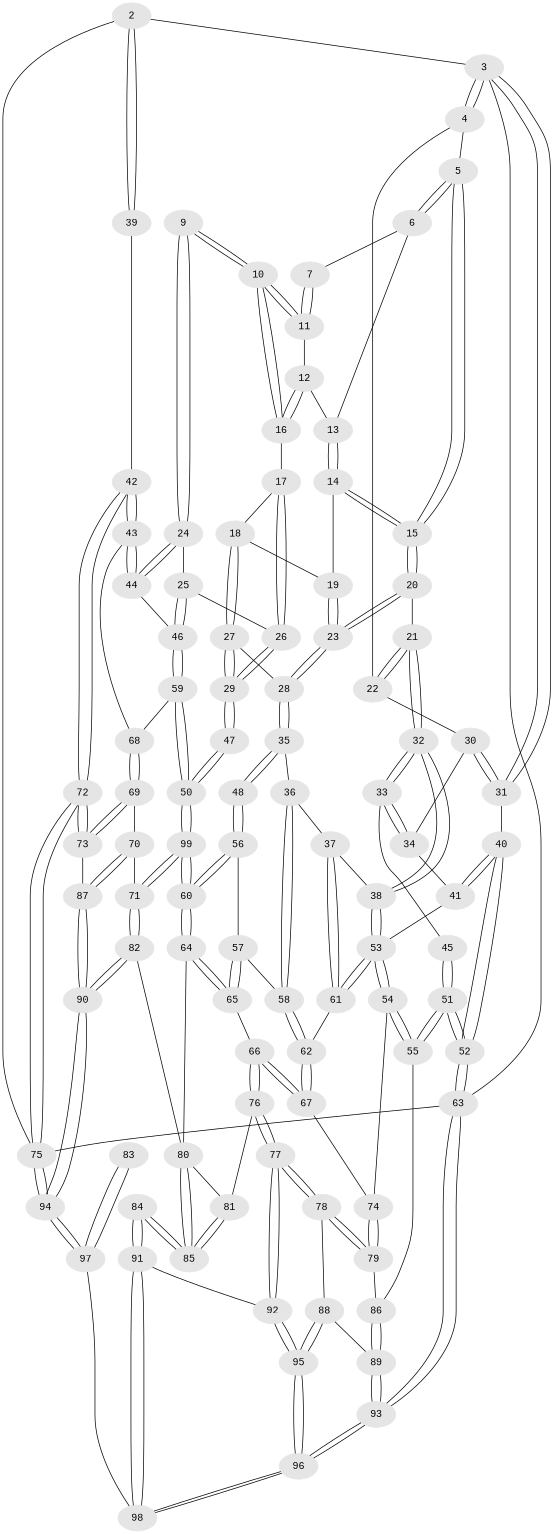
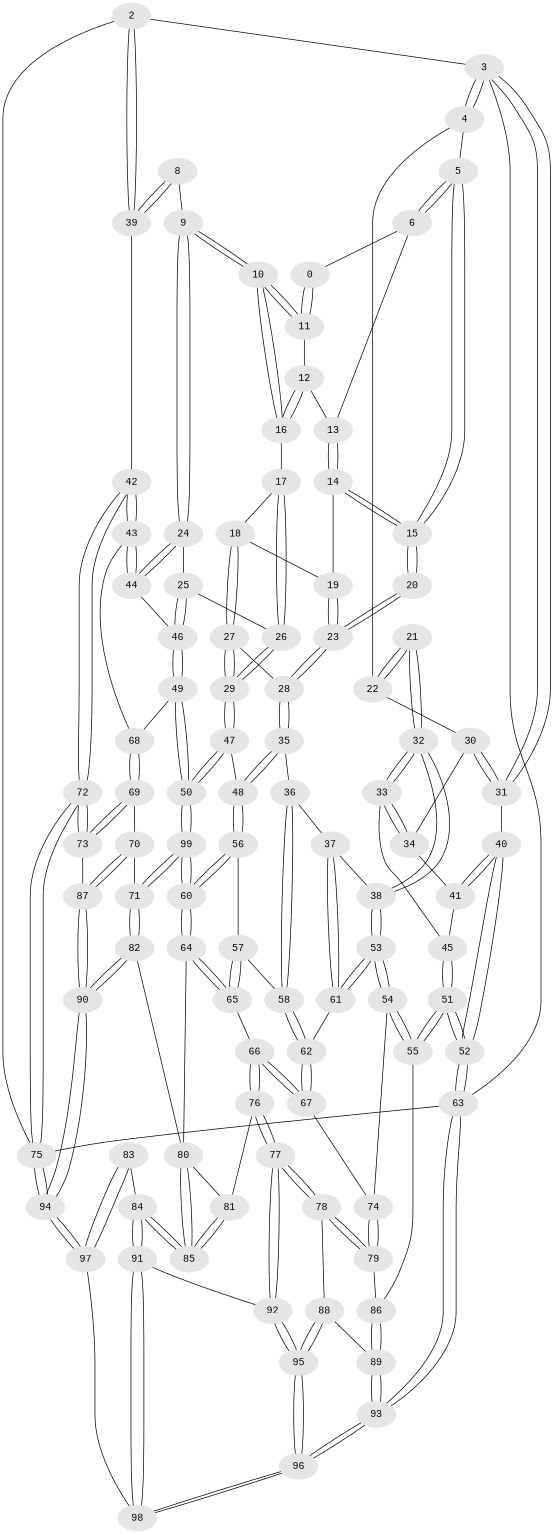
node "8": added
node "7": label "7" -> "0"
edge "20" -- "21": removed
node "59": label "59" -> "49"
edge "47" -- "48": added
edge "41" -- "53": now "41" -- "45"
edge "83" -- "84": added
